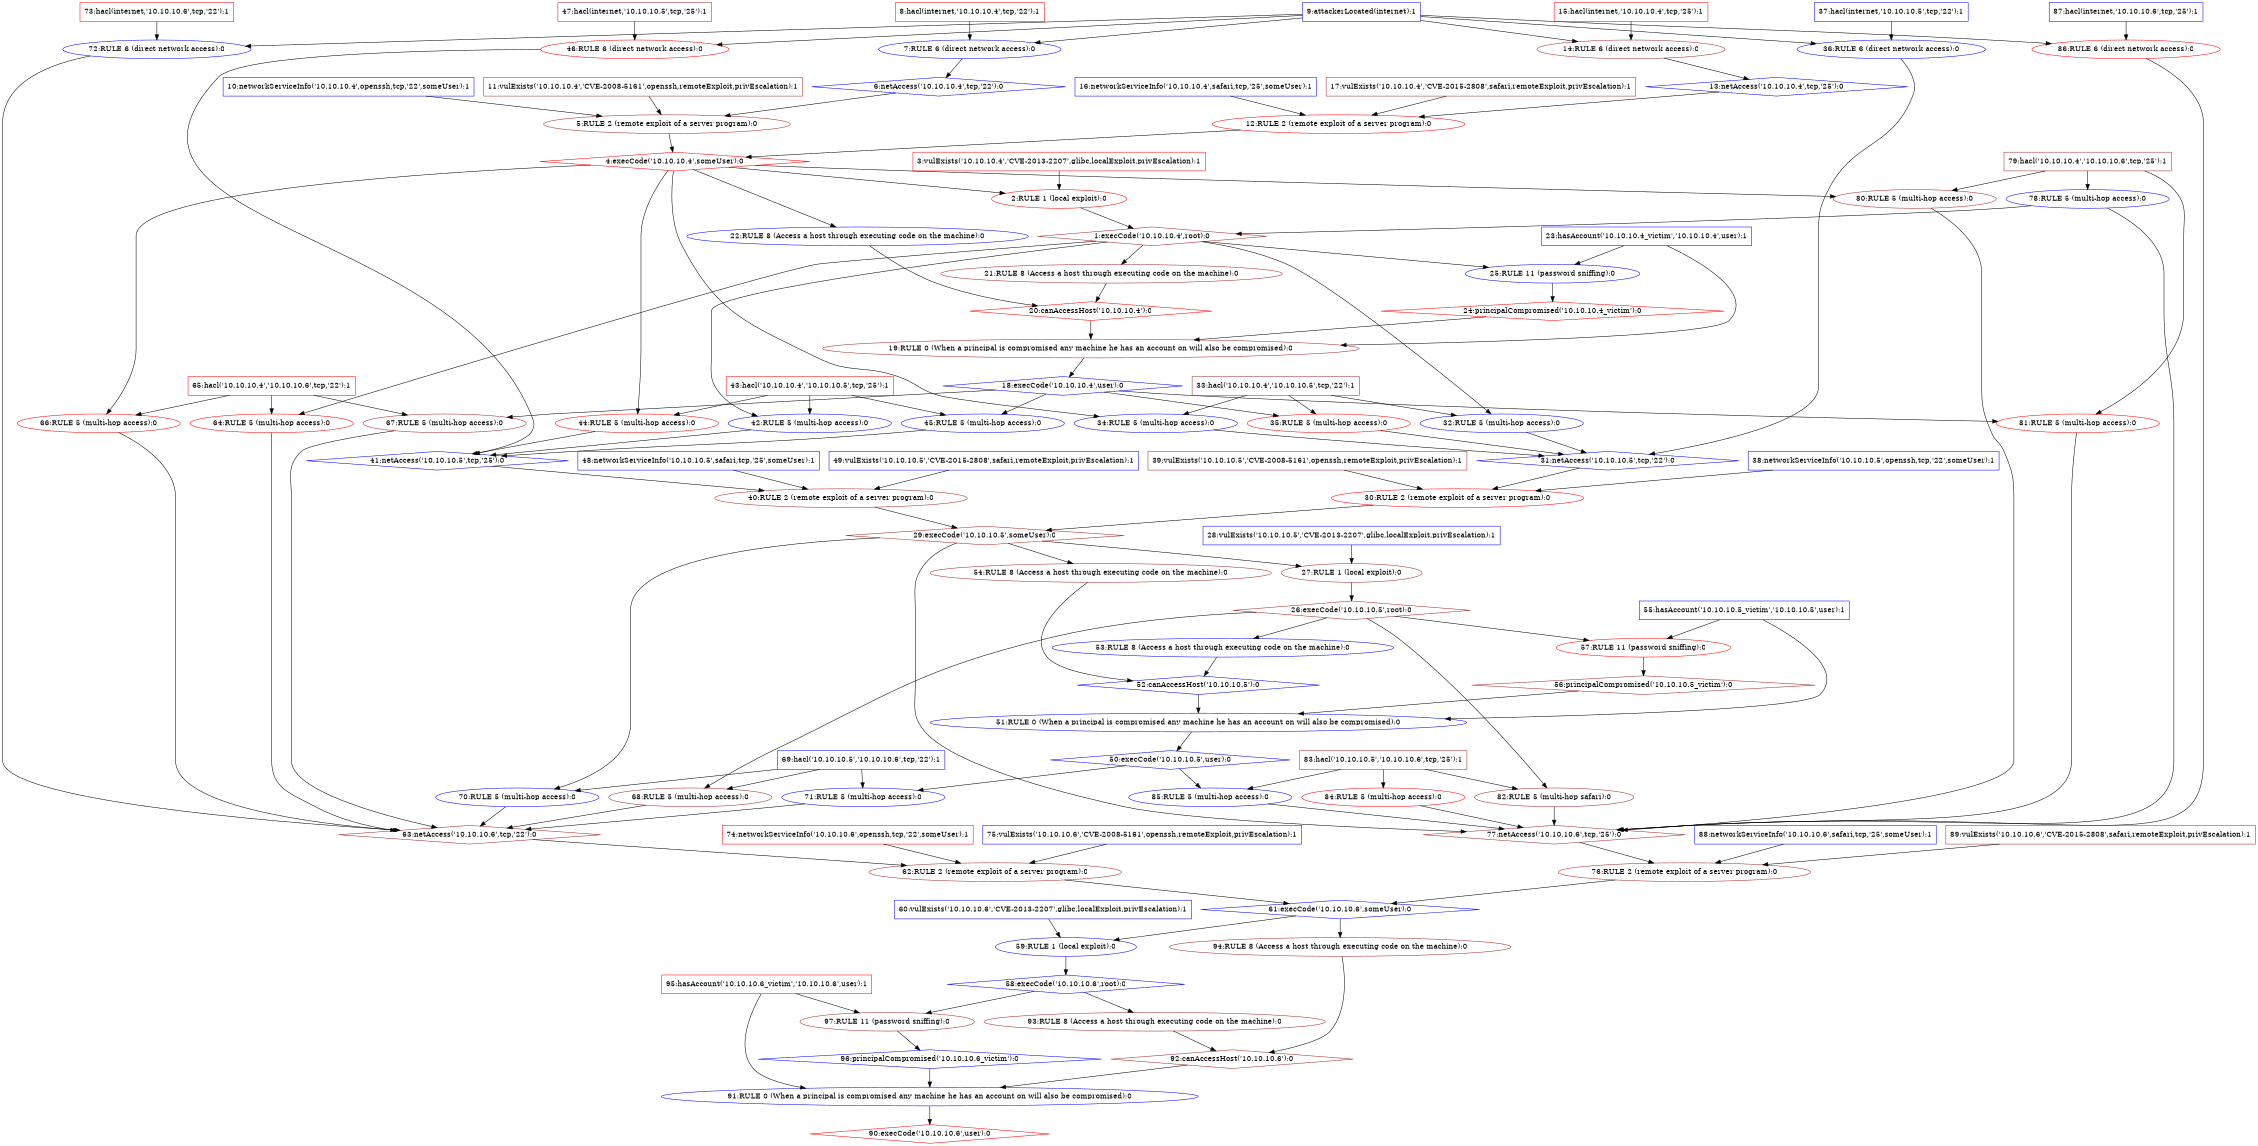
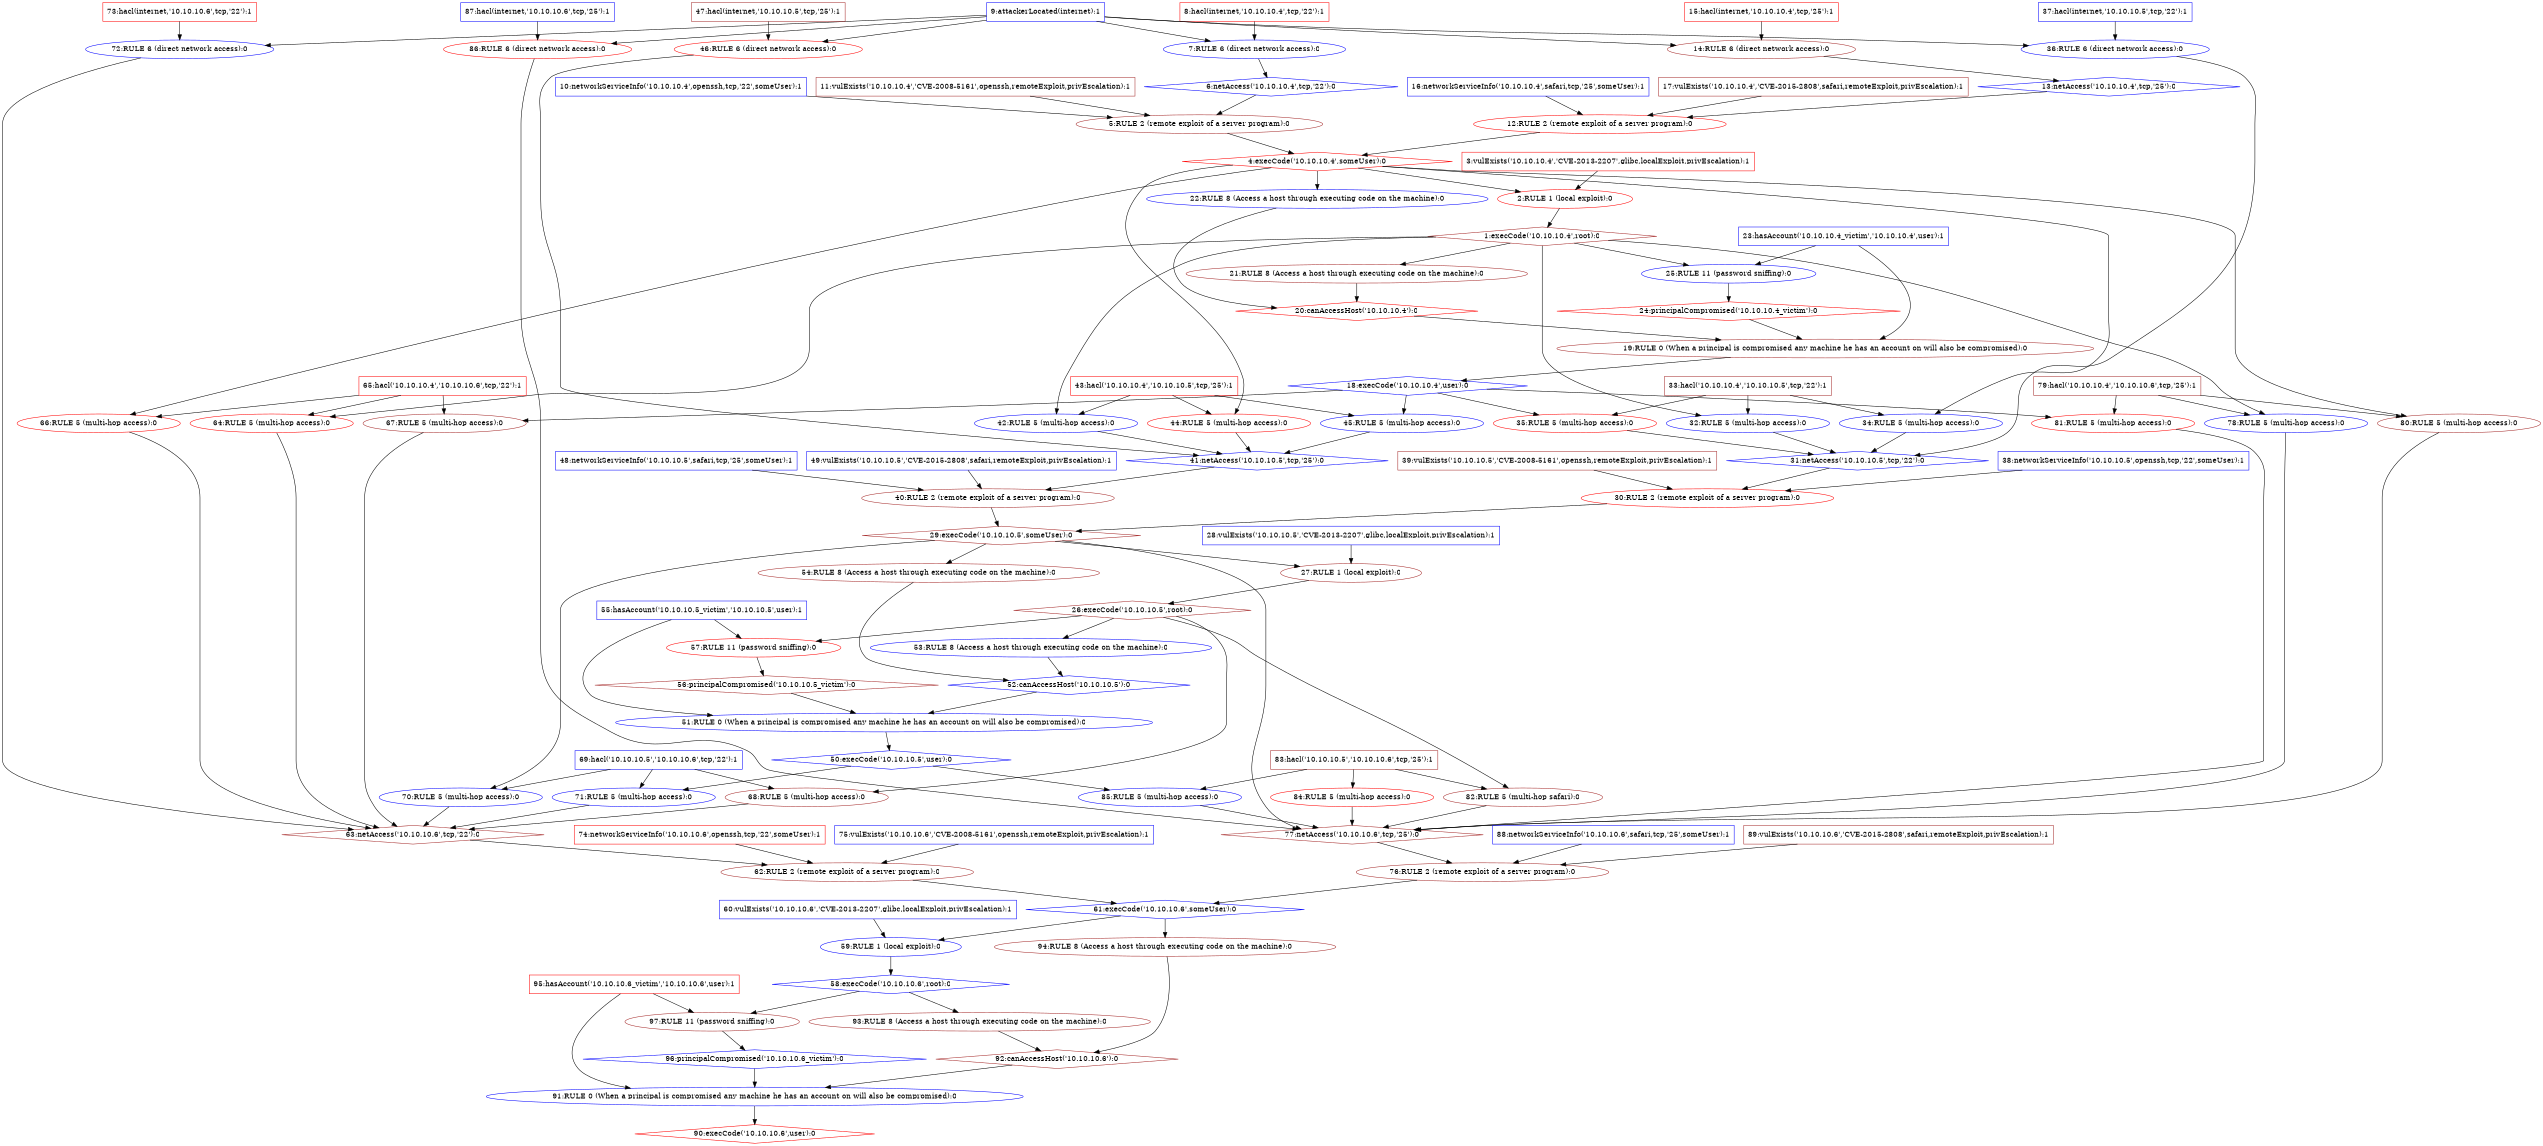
edge "78:RULE 5 (multi-hop access):0" -> "1:execCode('10.10.10.4',root):0": reversed
